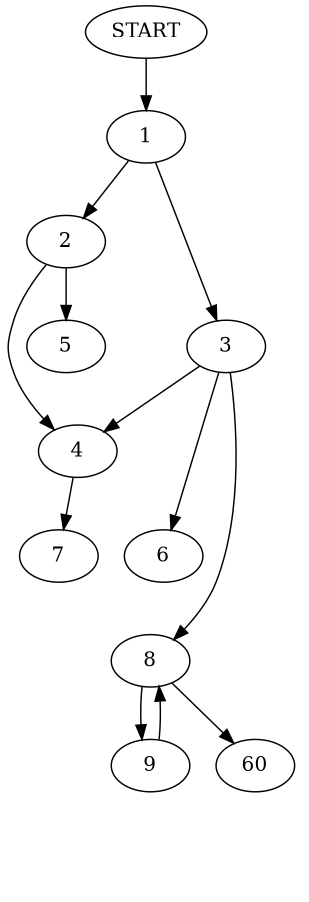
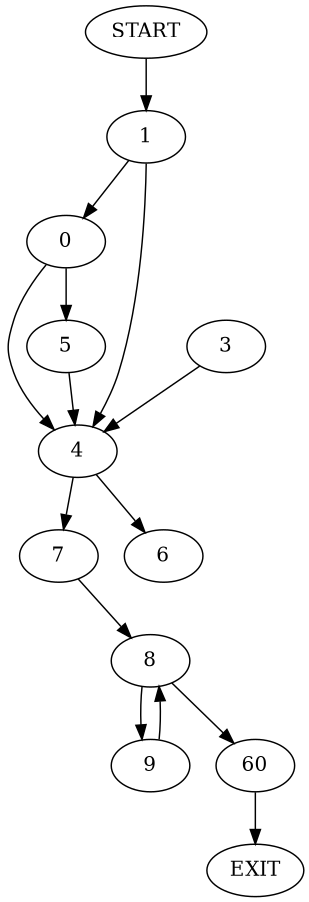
edge "1" -> "3": now "1" -> "4"
node "2": label "2" -> "0"
edge "5" -> "4": added
edge "3" -> "6": now "4" -> "6"
edge "3" -> "8": now "7" -> "8"
node "EXIT": added
